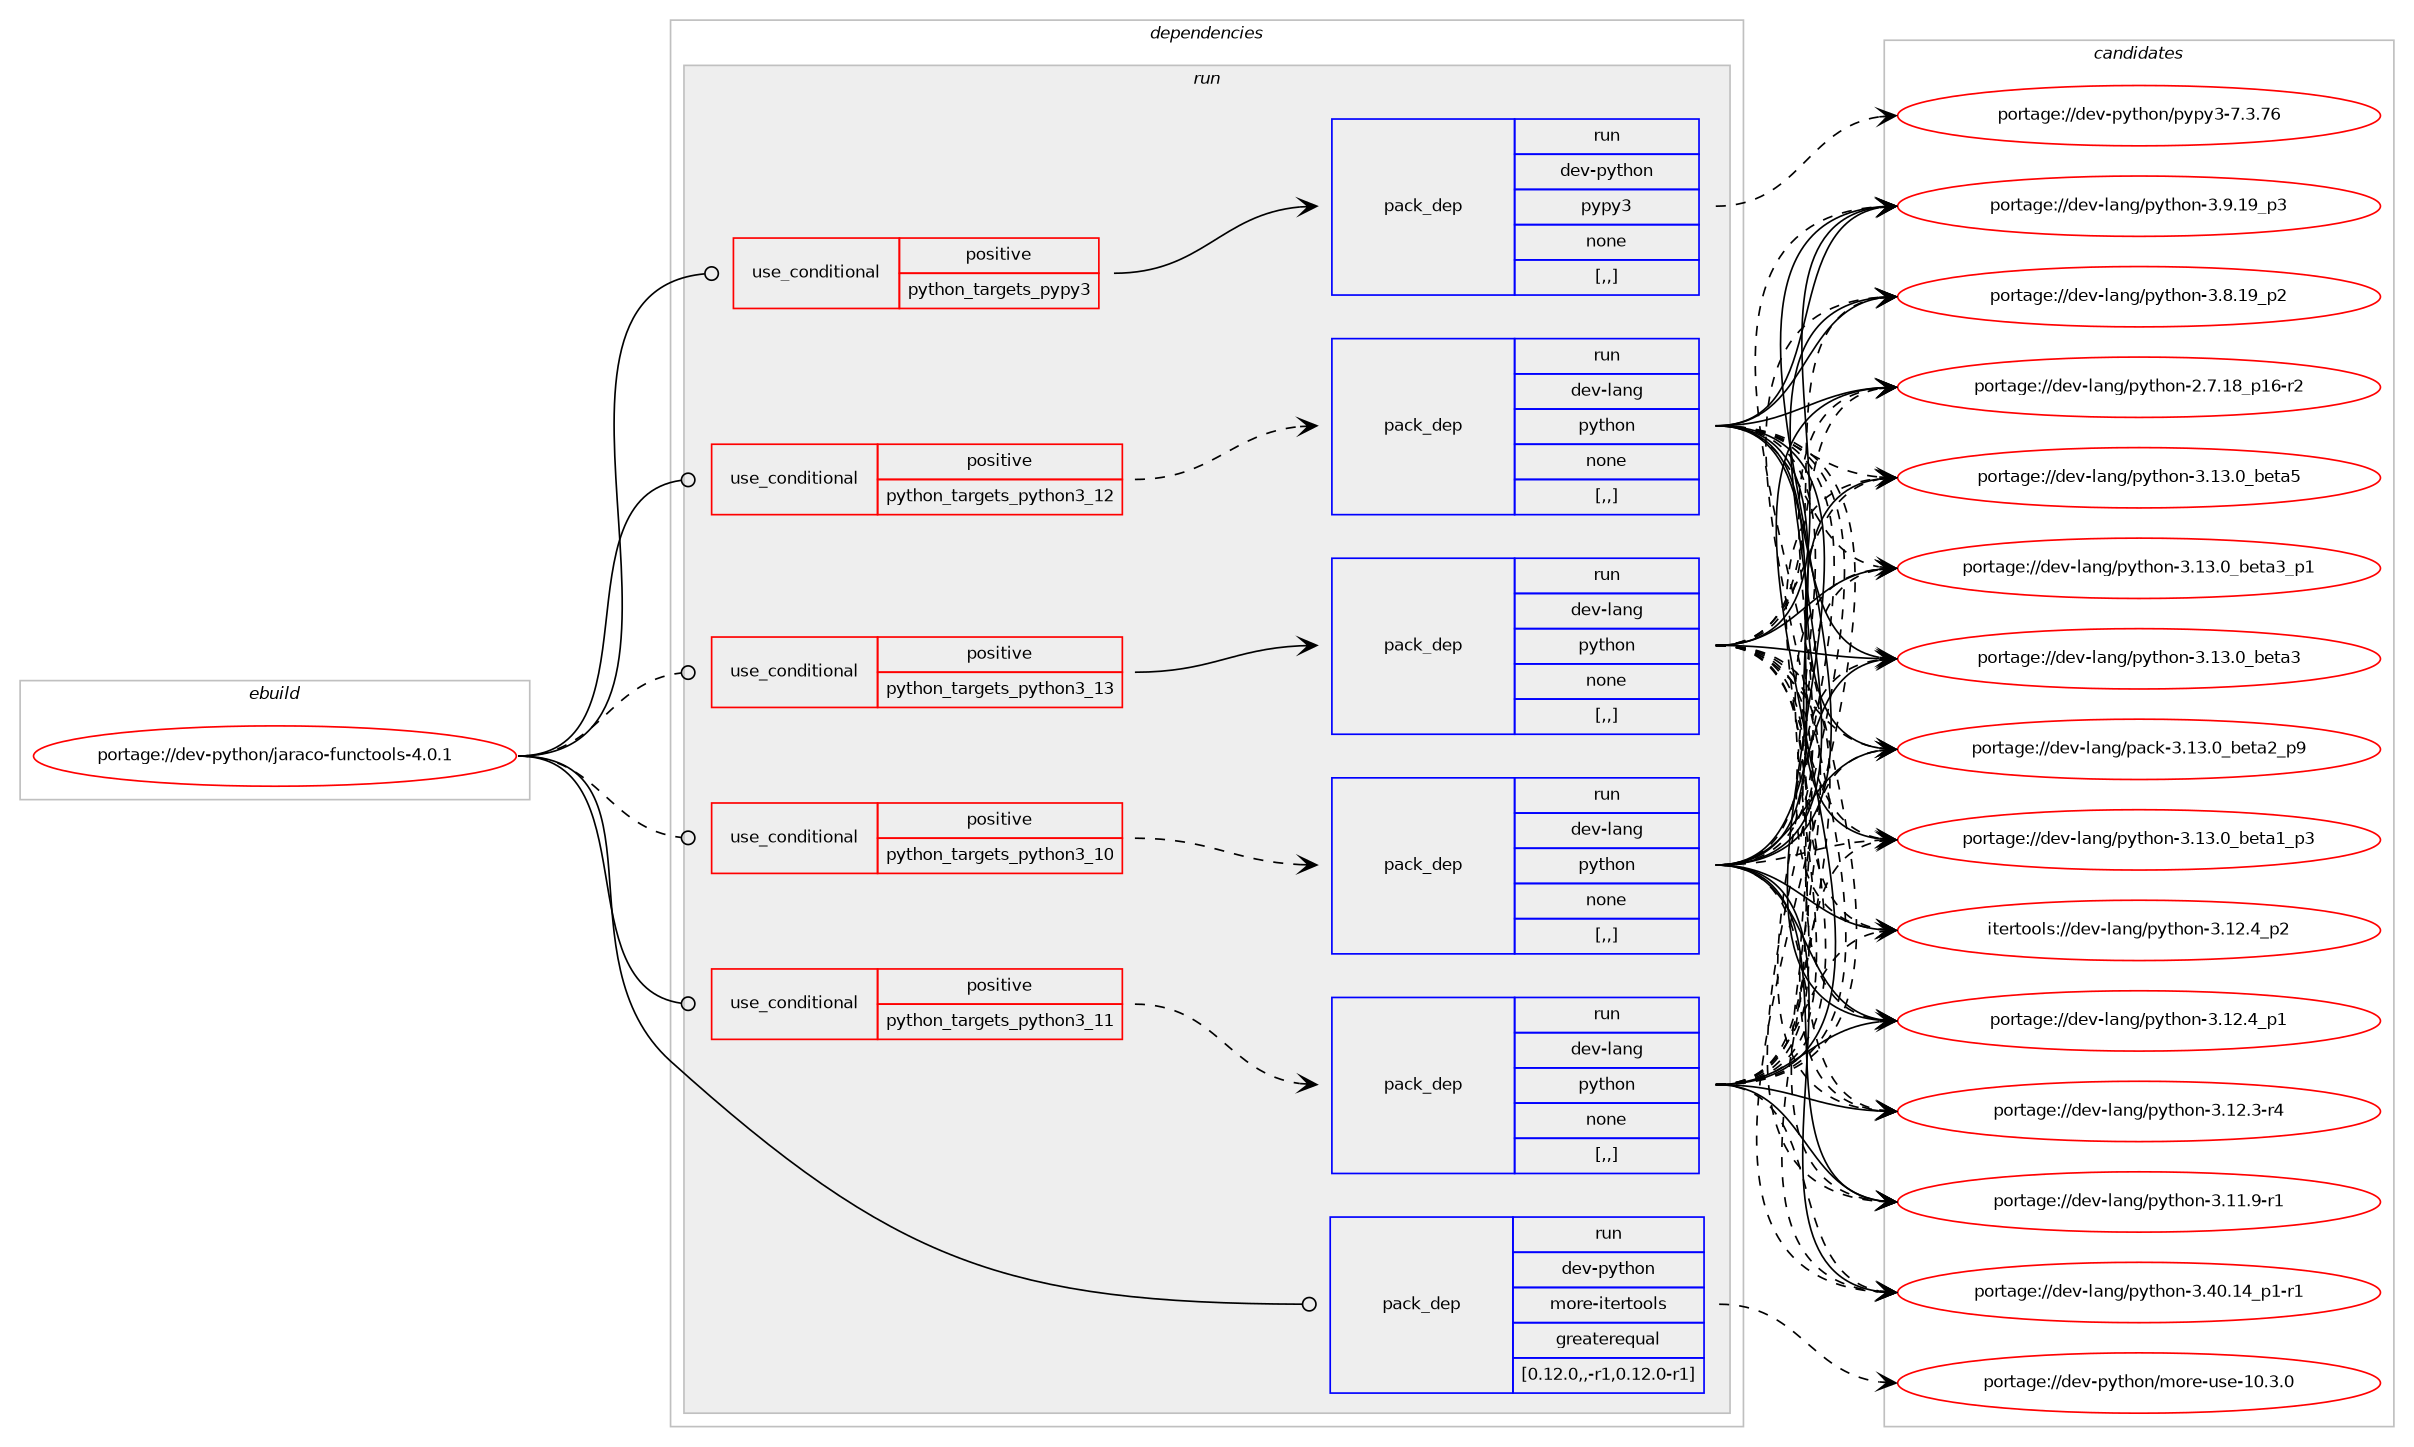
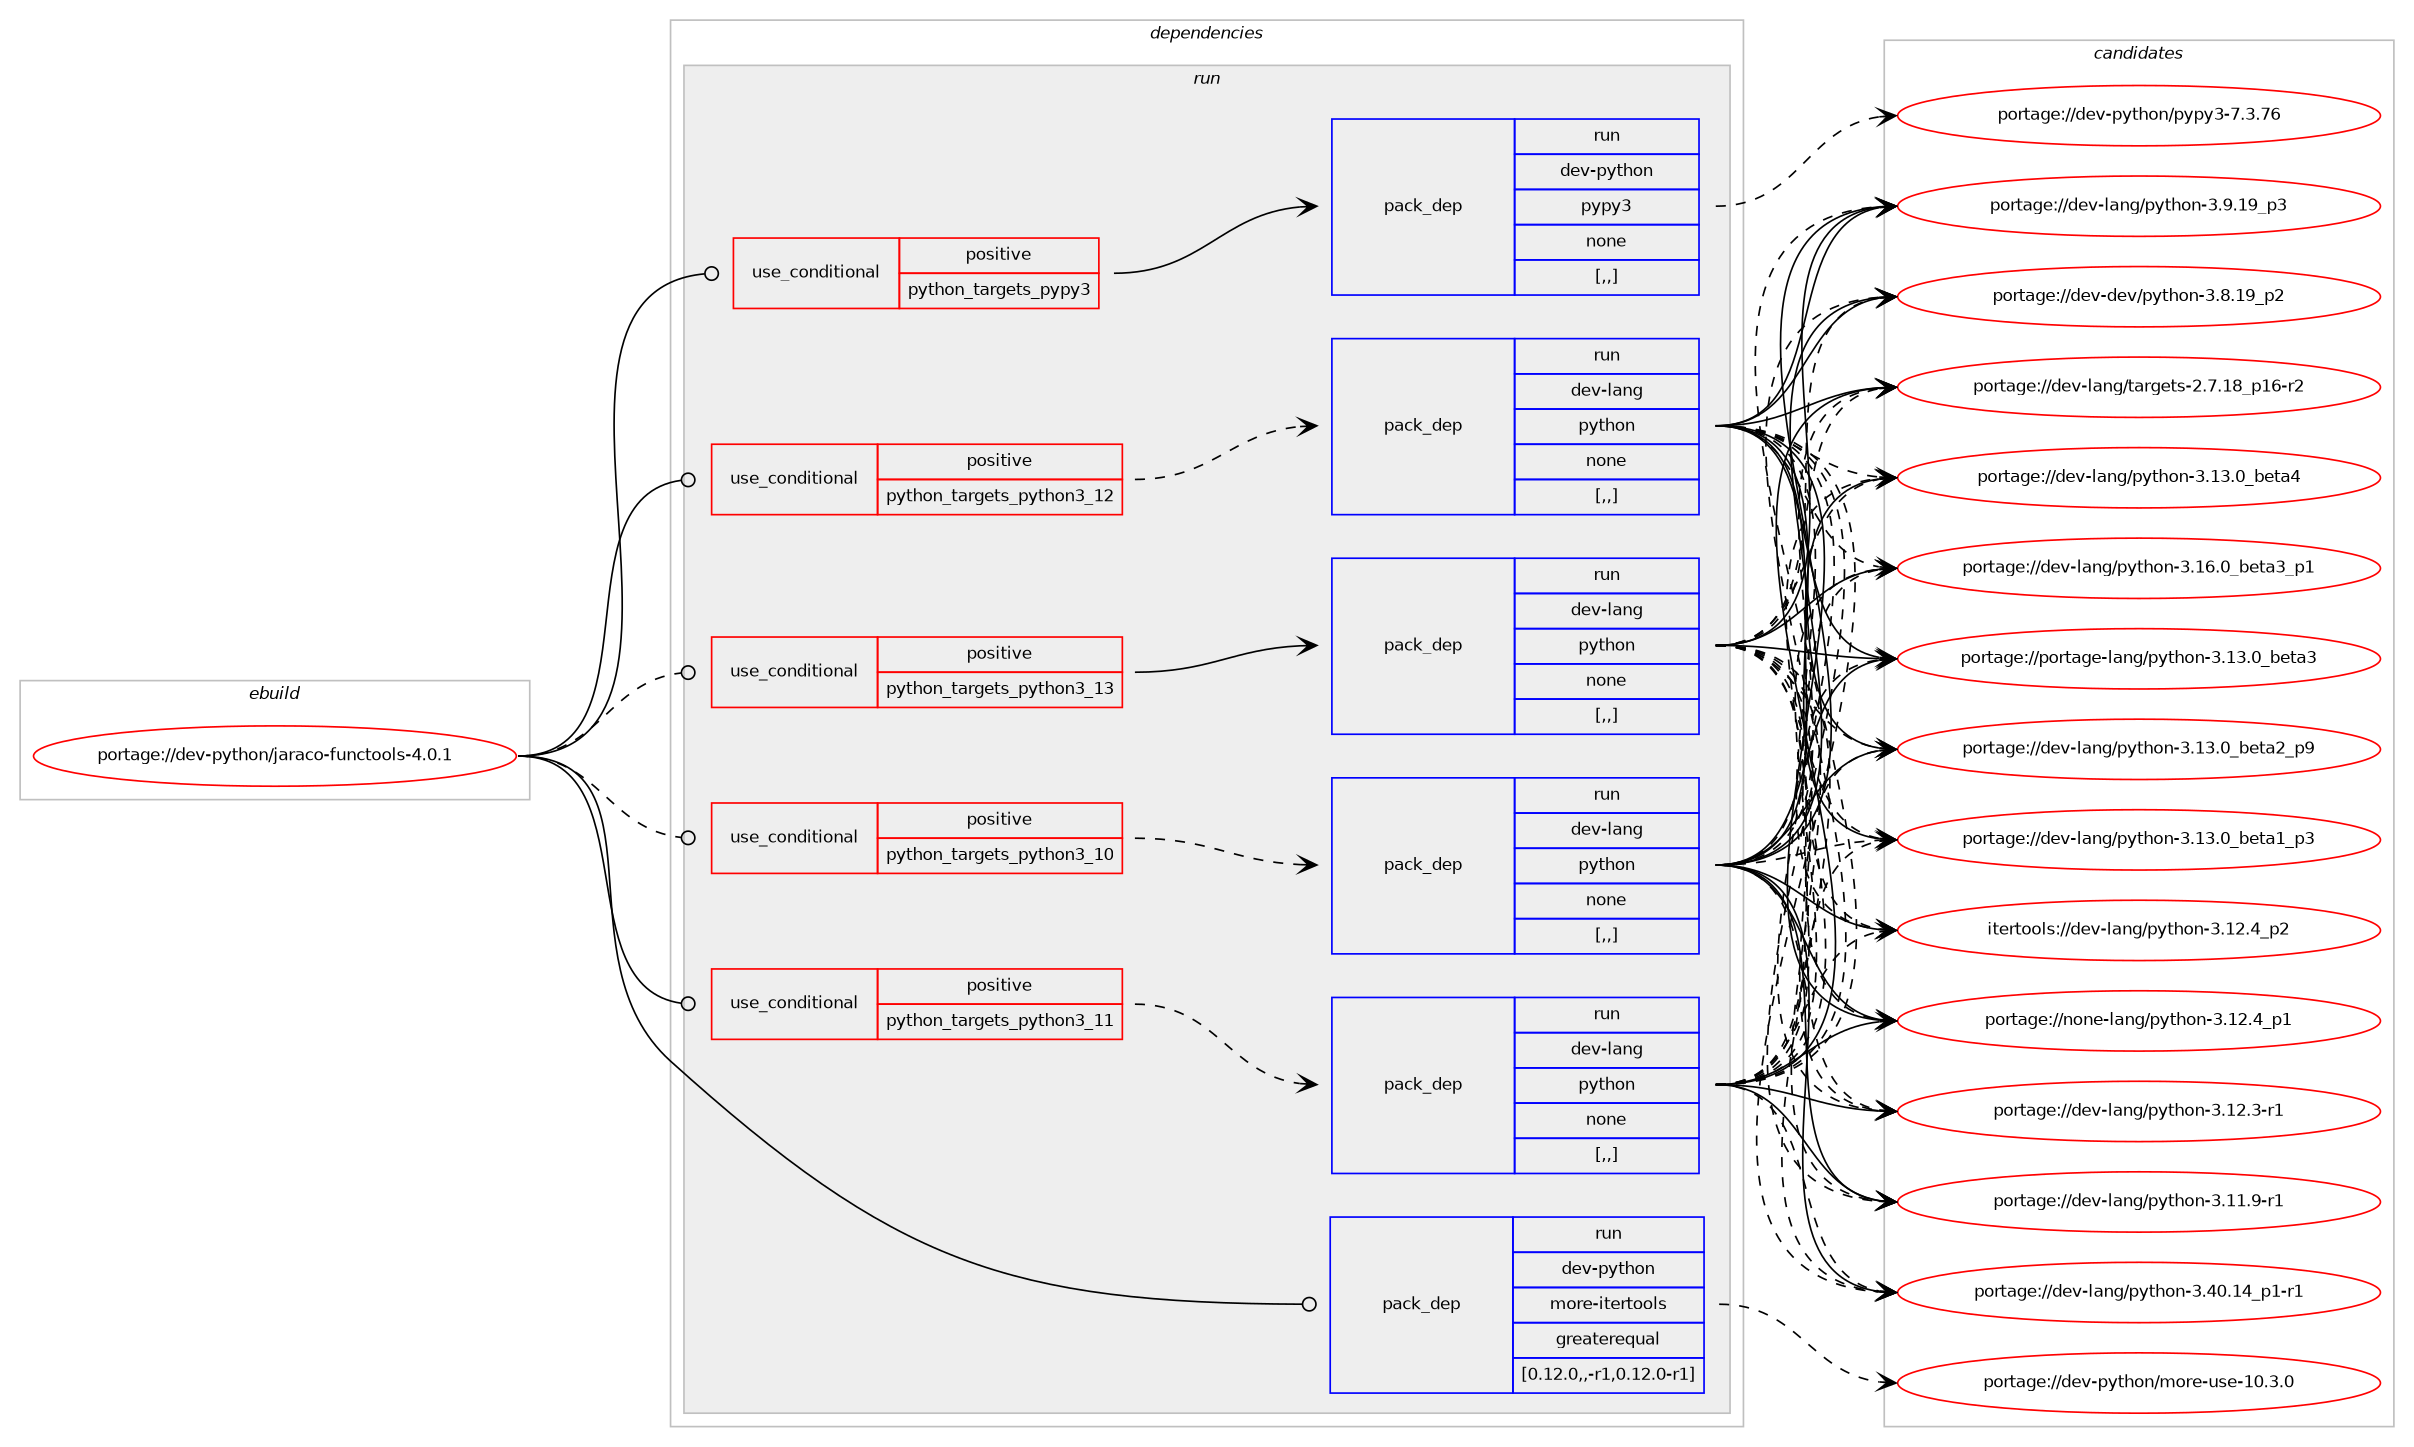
node "portage://dev-lang/python-3.8.19_p2": label "portage://dev-lang/python-3.8.19_p2" -> "portage://dev-dev/python-3.8.19_p2"
node "portage://dev-lang/python-2.7.18_p16-r2": label "portage://dev-lang/python-2.7.18_p16-r2" -> "portage://dev-lang/targets-2.7.18_p16-r2"
node "portage://dev-lang/python-3.13.0_beta5": label "portage://dev-lang/python-3.13.0_beta5" -> "portage://dev-lang/python-3.13.0_beta4"
node "portage://dev-lang/python-3.13.0_beta3_p1": label "portage://dev-lang/python-3.13.0_beta3_p1" -> "portage://dev-lang/python-3.16.0_beta3_p1"
node "portage://dev-lang/python-3.13.0_beta3": label "portage://dev-lang/python-3.13.0_beta3" -> "portage://portage-lang/python-3.13.0_beta3"
node "portage://dev-lang/pack-3.13.0_beta2_p9": label "portage://dev-lang/pack-3.13.0_beta2_p9" -> "portage://dev-lang/python-3.13.0_beta2_p9"
node "portage://dev-lang/python-3.12.4_p1": label "portage://dev-lang/python-3.12.4_p1" -> "portage://none-lang/python-3.12.4_p1"
node "portage://dev-lang/python-3.12.3-r4": label "portage://dev-lang/python-3.12.3-r4" -> "portage://dev-lang/python-3.12.3-r1"
